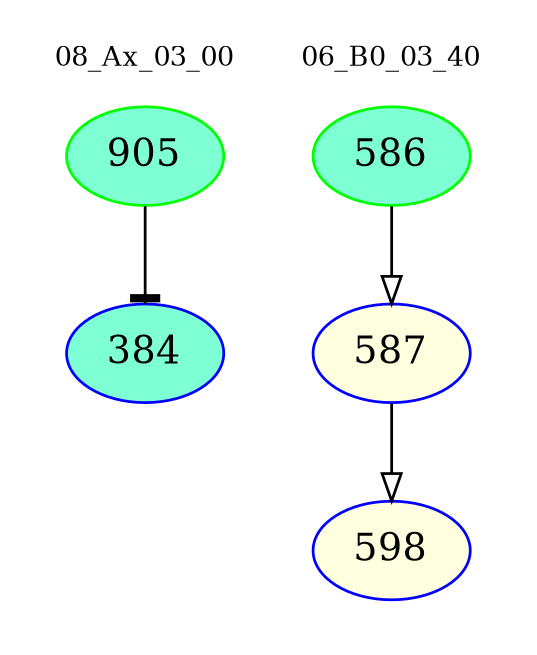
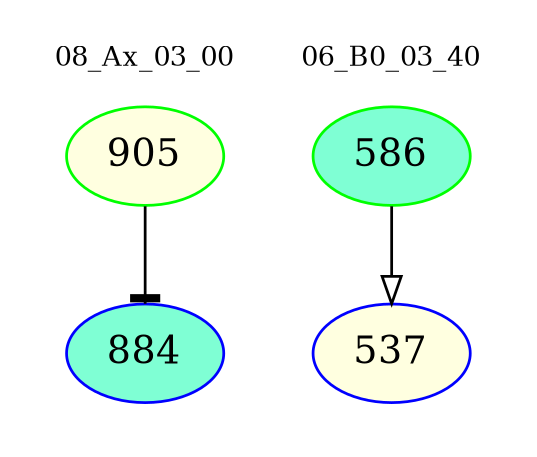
node "905": fillcolor aquamarine -> lightyellow
node "384": label "384" -> "884"
node "587": label "587" -> "537"
node "598": removed
